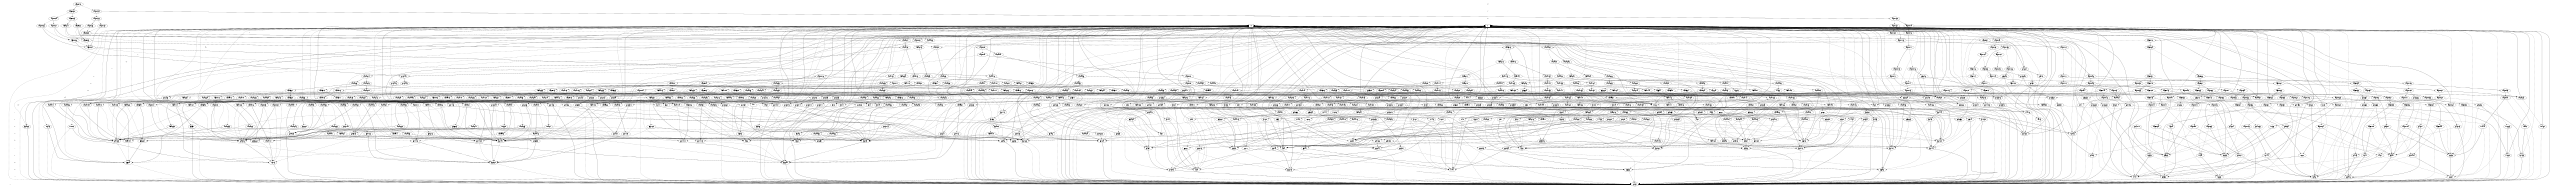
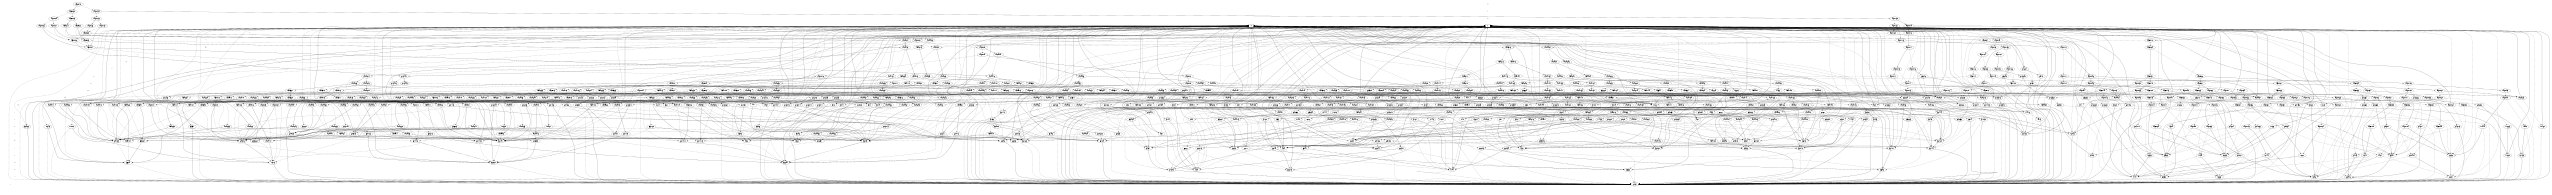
node "1930093": added
